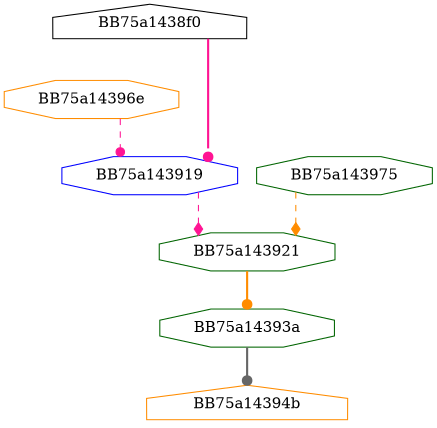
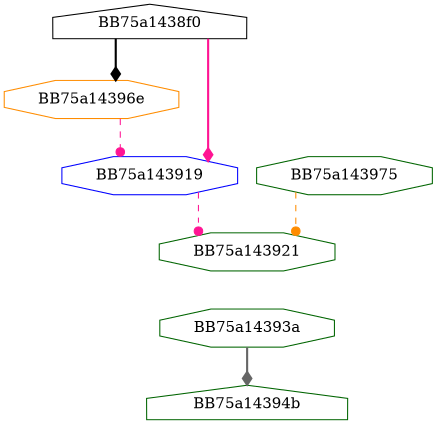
edge "BB75a1438f0" -> "BB75a14396e": added
edge "BB75a1438f0" -> "BB75a143919": arrowhead dot -> diamond
edge "BB75a143919" -> "BB75a143921": arrowhead diamond -> dot
edge "BB75a143975" -> "BB75a143921": arrowhead diamond -> dot
edge "BB75a143921" -> "BB75a14393a": removed
edge "BB75a14393a" -> "BB75a14394b": arrowhead dot -> diamond
node "BB75a14394b": color darkorange -> darkgreen
